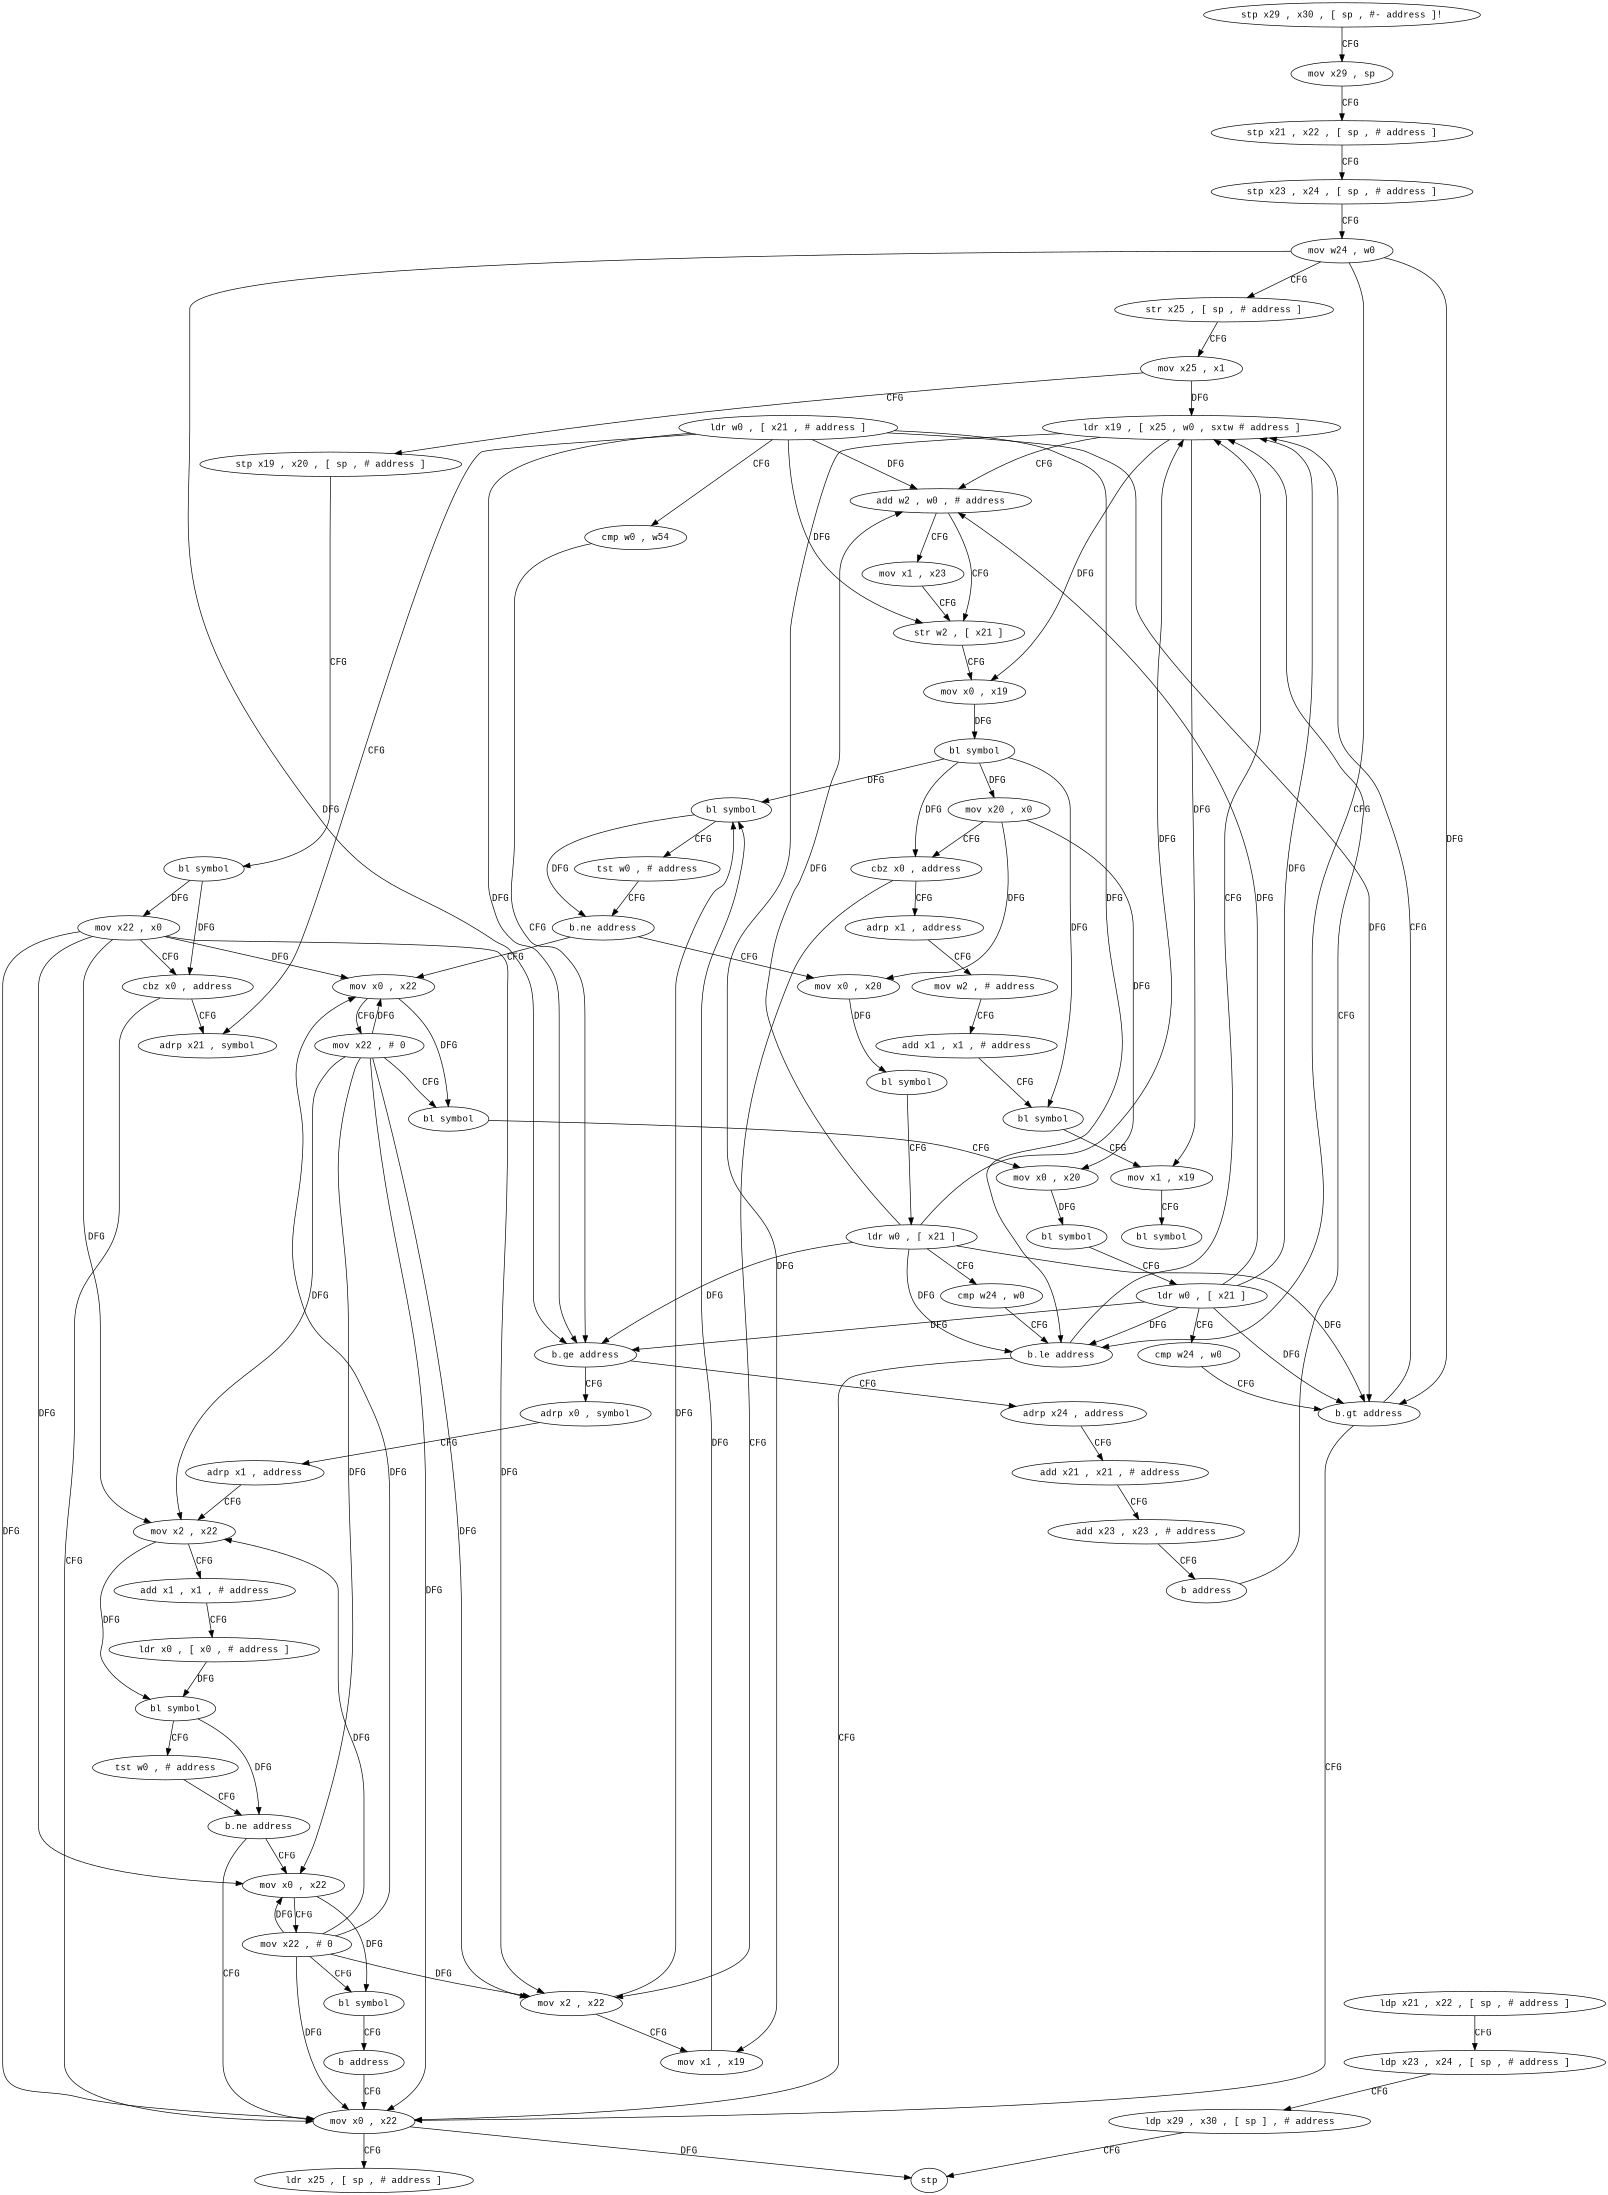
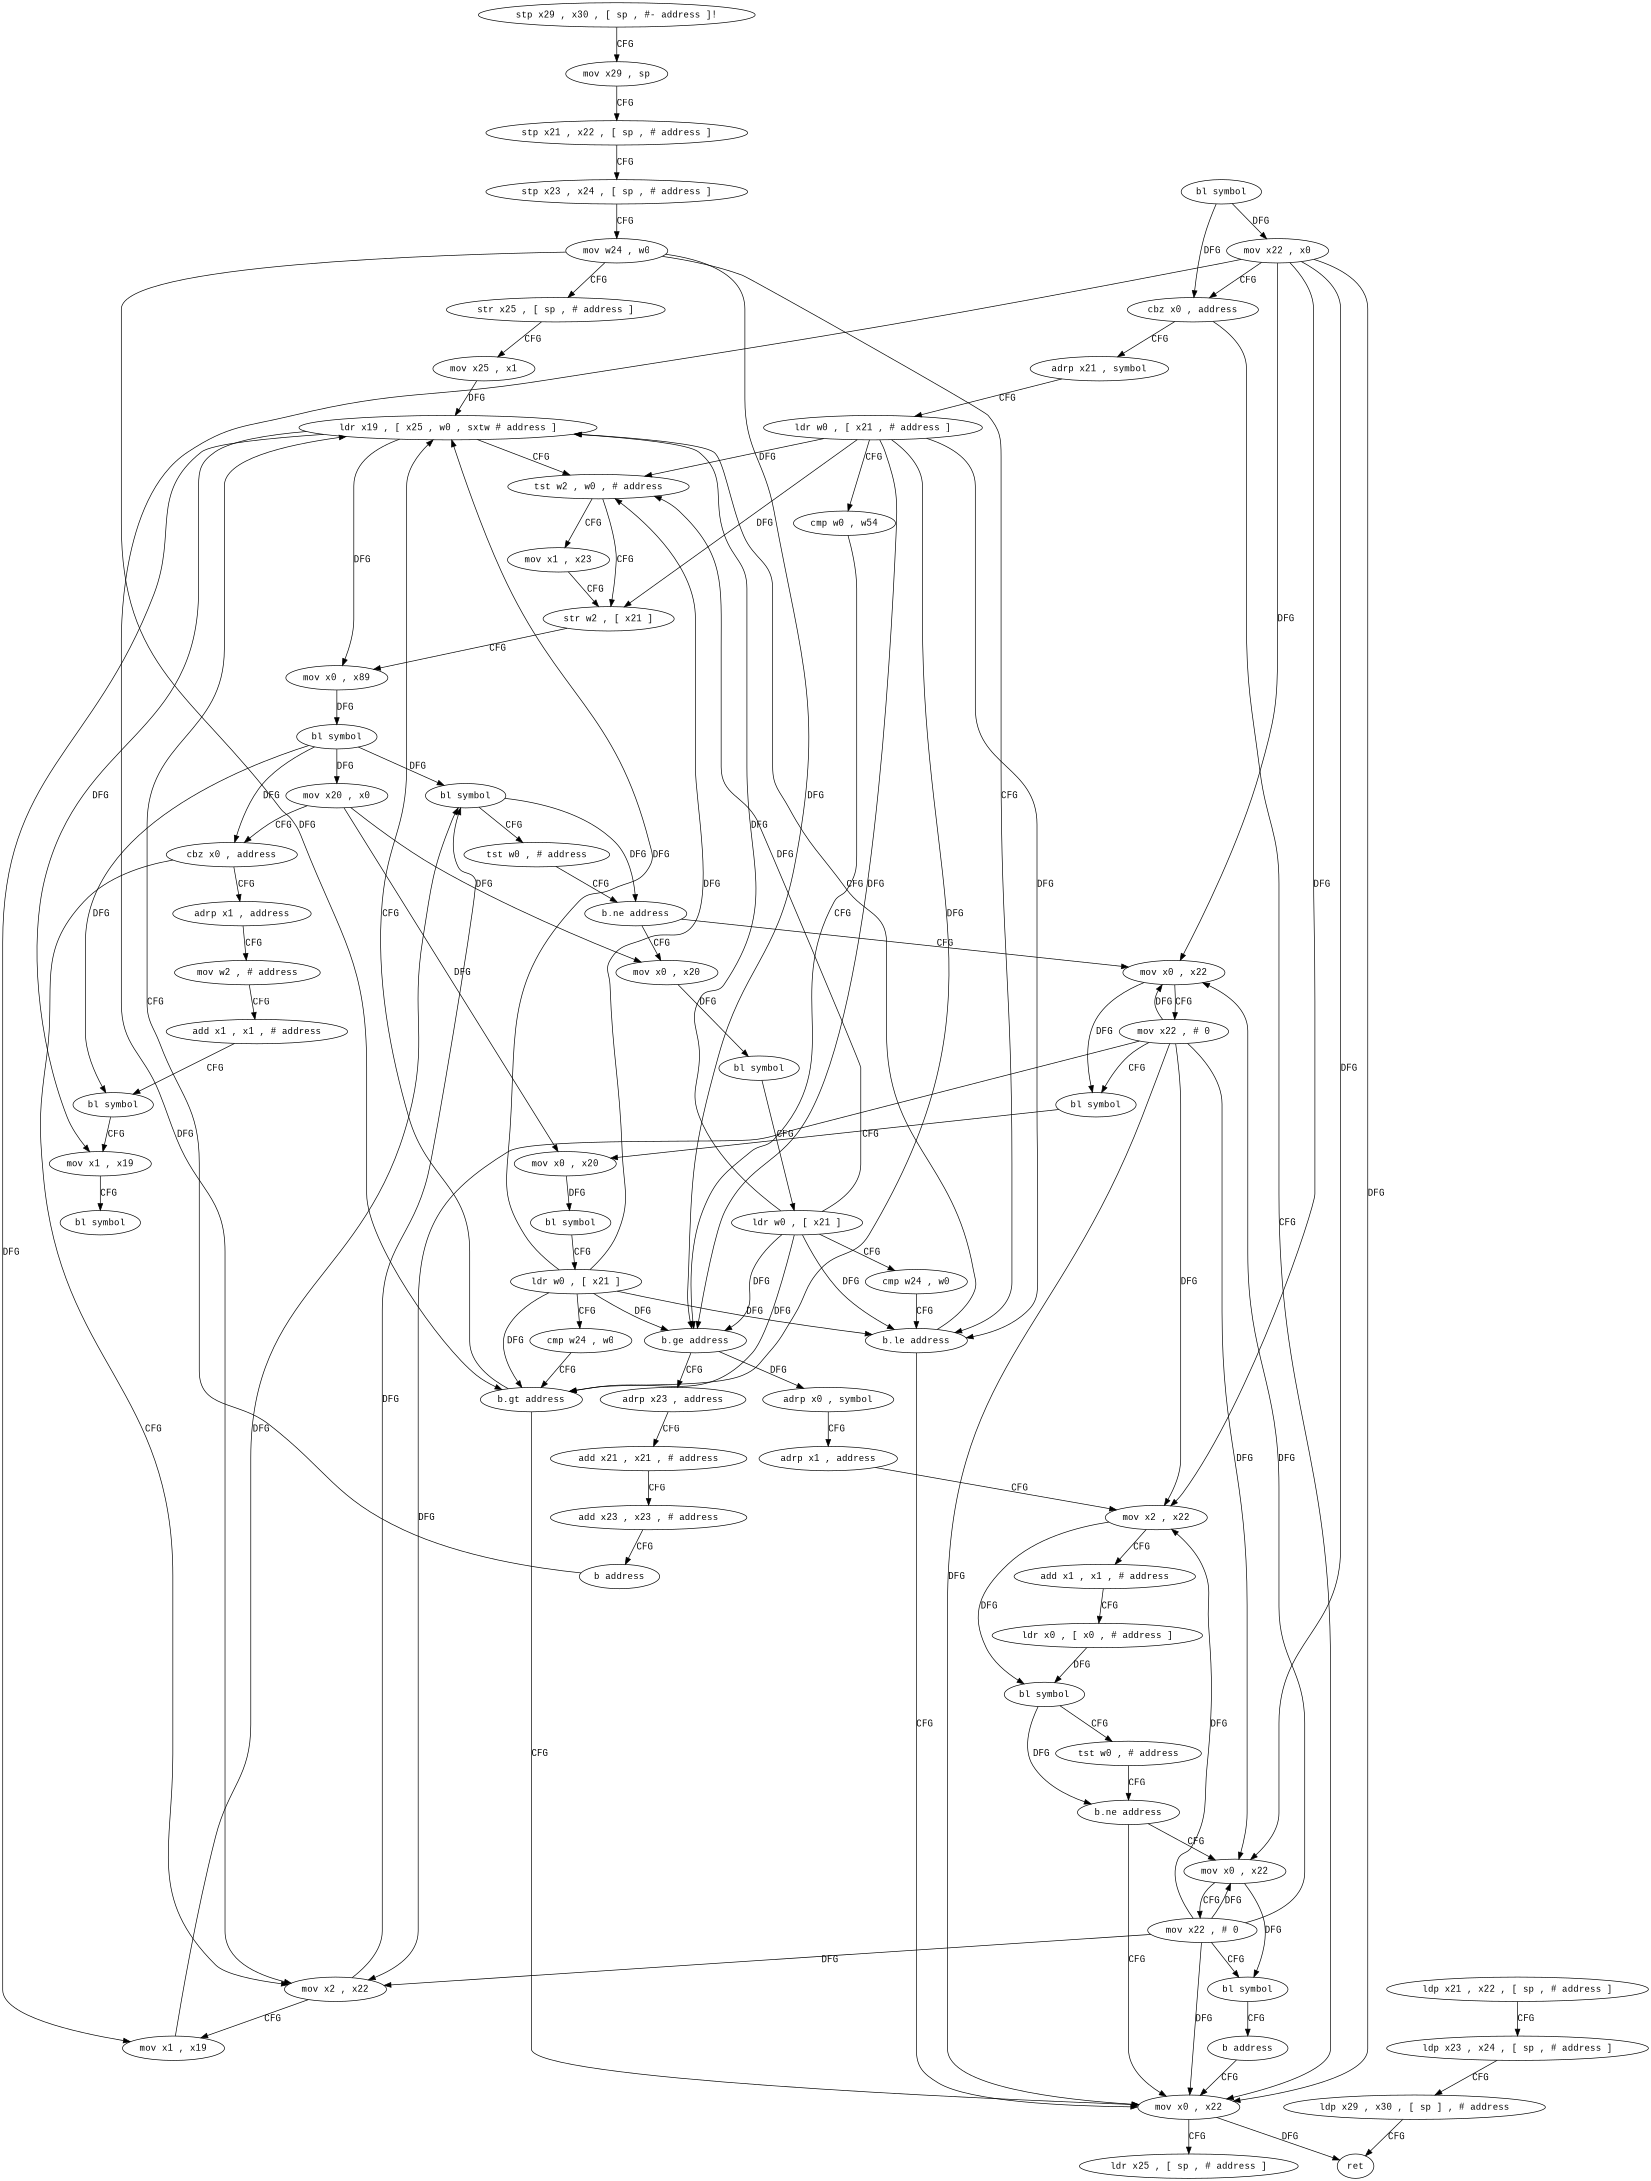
node "stp x19 , x20 , [ sp , # address ]": removed
node "add w2 , w0 , # address": label "add w2 , w0 , # address" -> "tst w2 , w0 , # address"
edge "ldr w0 , [ x21 , # address ]" -> "adrp x21 , symbol": reversed
node "mov x0 , x19": label "mov x0 , x19" -> "mov x0 , x89"
edge "b.ge address" -> "adrp x0 , symbol": label "CFG" -> "DFG"
node "adrp x24 , address": label "adrp x24 , address" -> "adrp x23 , address"
node "stp": label "stp" -> "ret"
